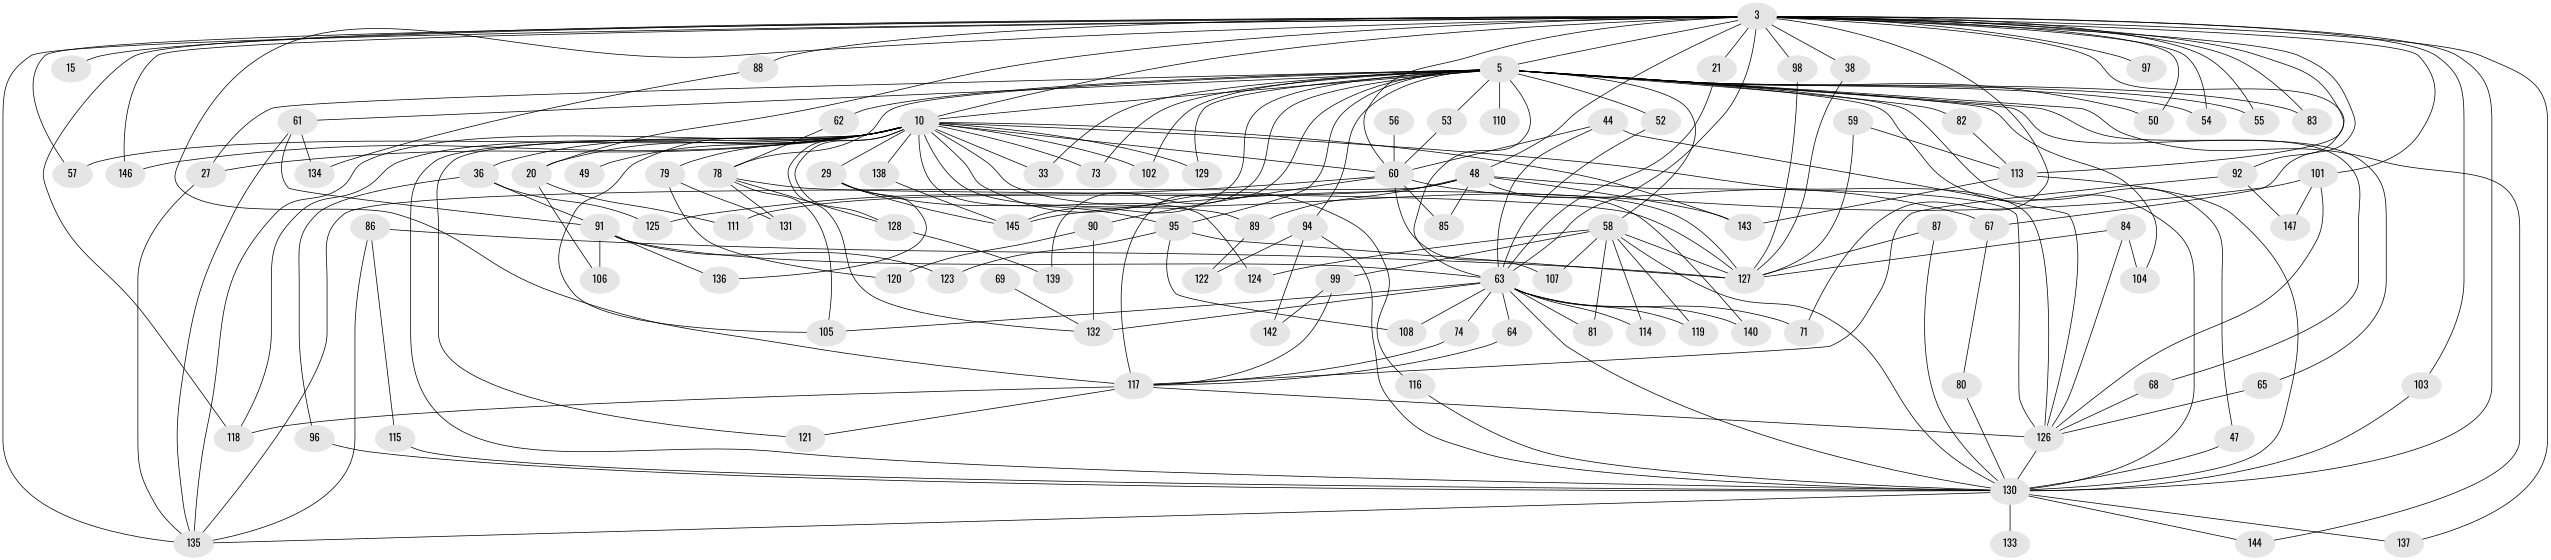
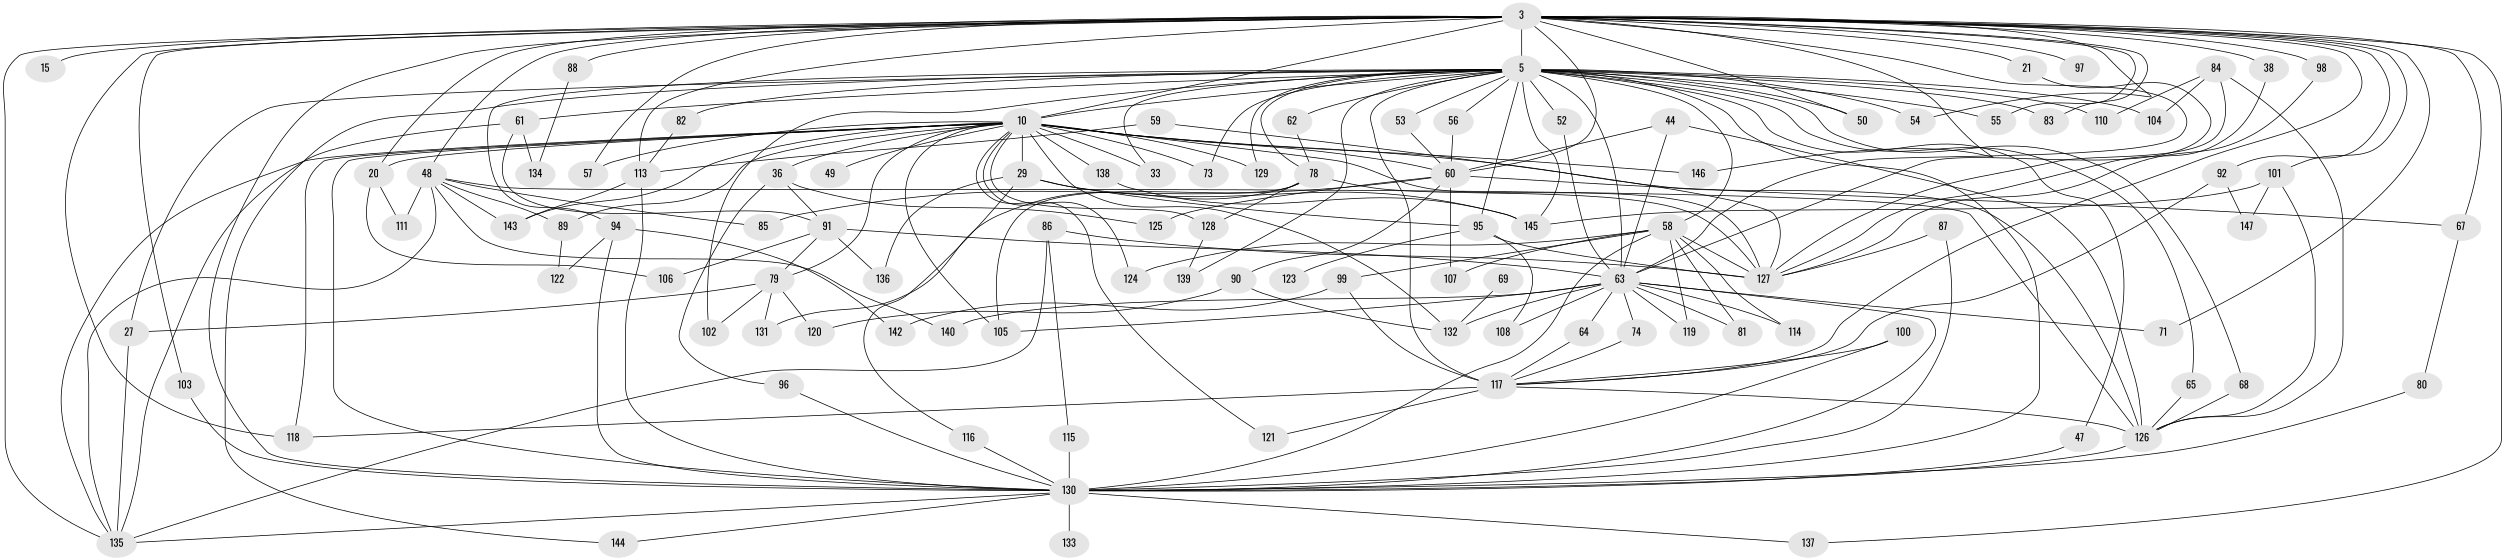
edge "84" -- "110": added
edge "5" -- "56": added
edge "10" -- "102": now "79" -- "102"
edge "10" -- "27": now "79" -- "27"
edge "10" -- "116": now "29" -- "116"
edge "91" -- "123": now "91" -- "79"
node "100": added
